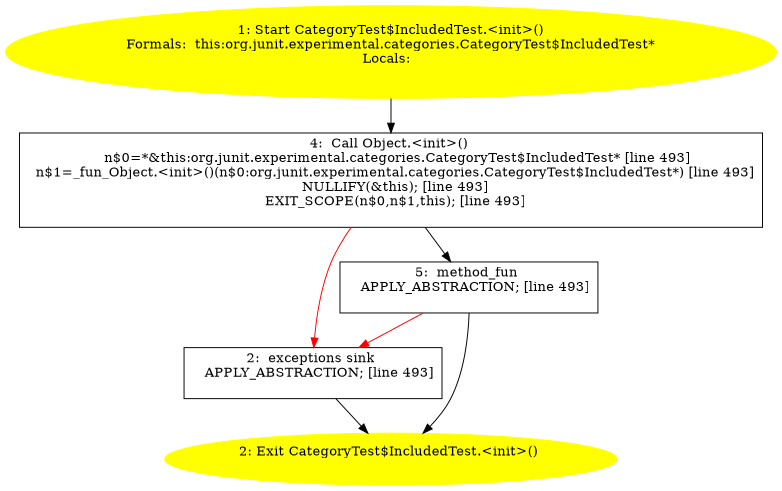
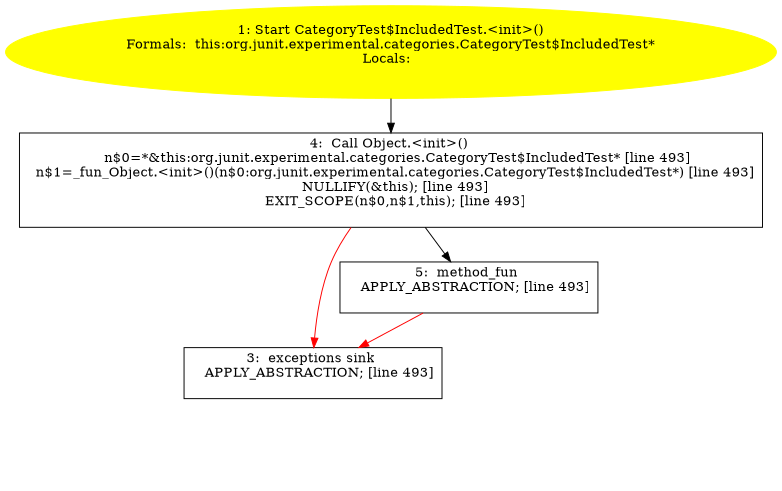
node "2:  exceptions sink APPLY_ABSTRACTION; [line 493]": label "2:  exceptions sink APPLY_ABSTRACTION; [line 493]" -> "3:  exceptions sink APPLY_ABSTRACTION; [line 493]"
node "2: Exit CategoryTest$IncludedTest.<init>()": removed
